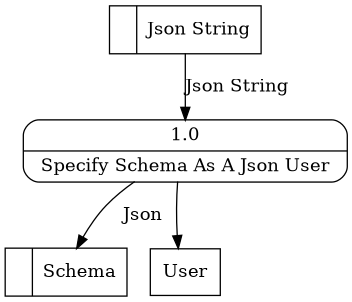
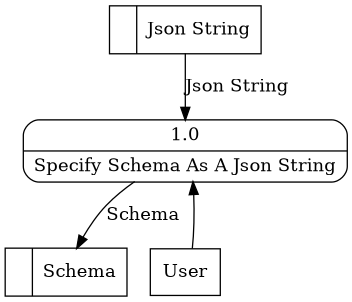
node "1.0": text "Specify Schema As A Json User" -> "Specify Schema As A Json String"
edge "1.0" -> "User": reversed
edge "1.0" -> "Schema": label "Json" -> "Schema"
